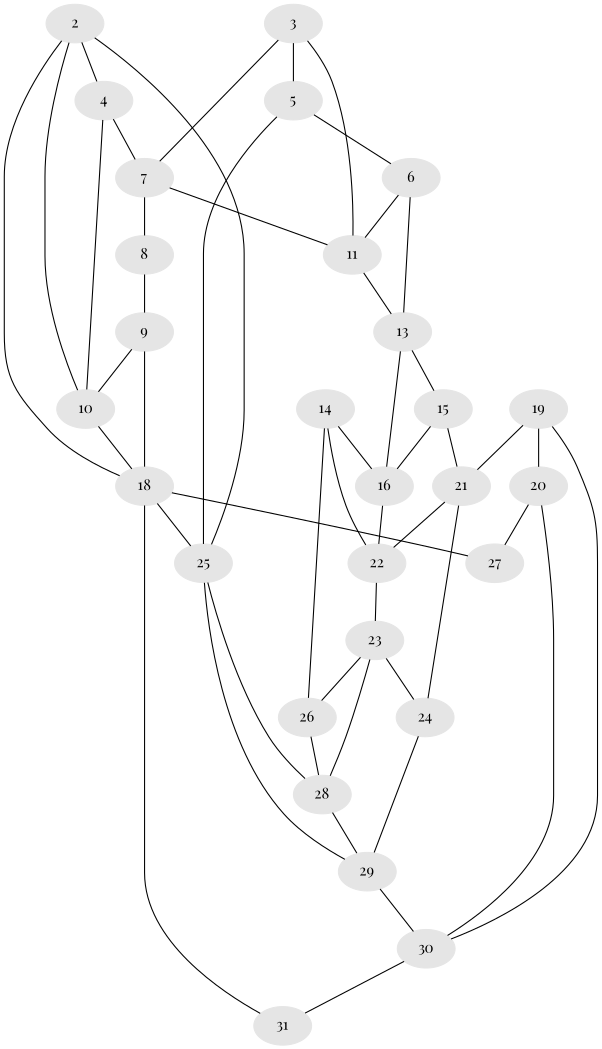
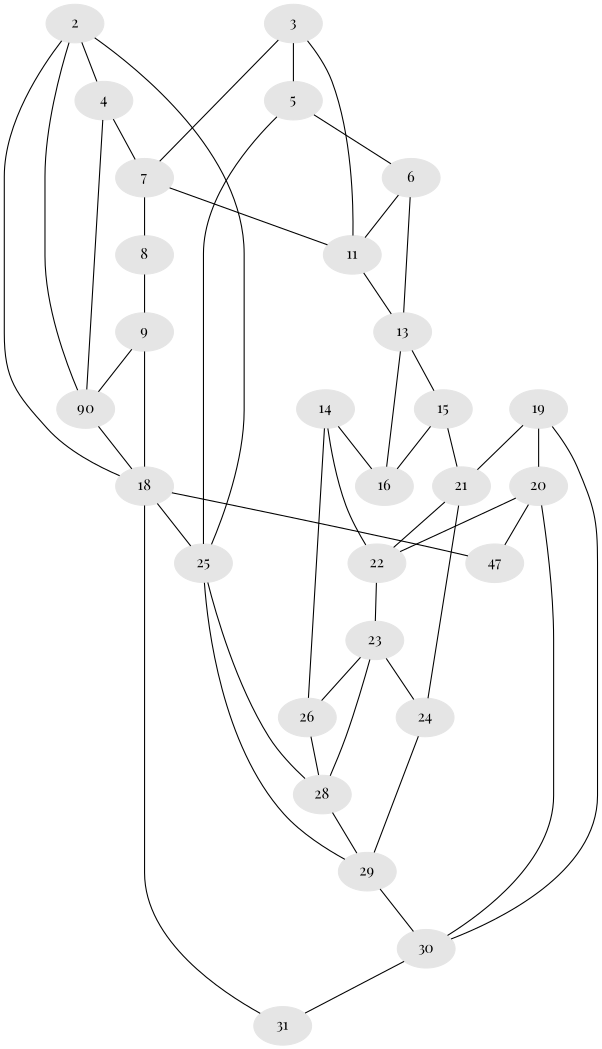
node "10": label "10" -> "90"
edge "16" -- "22": now "20" -- "22"
node "27": label "27" -> "47"
